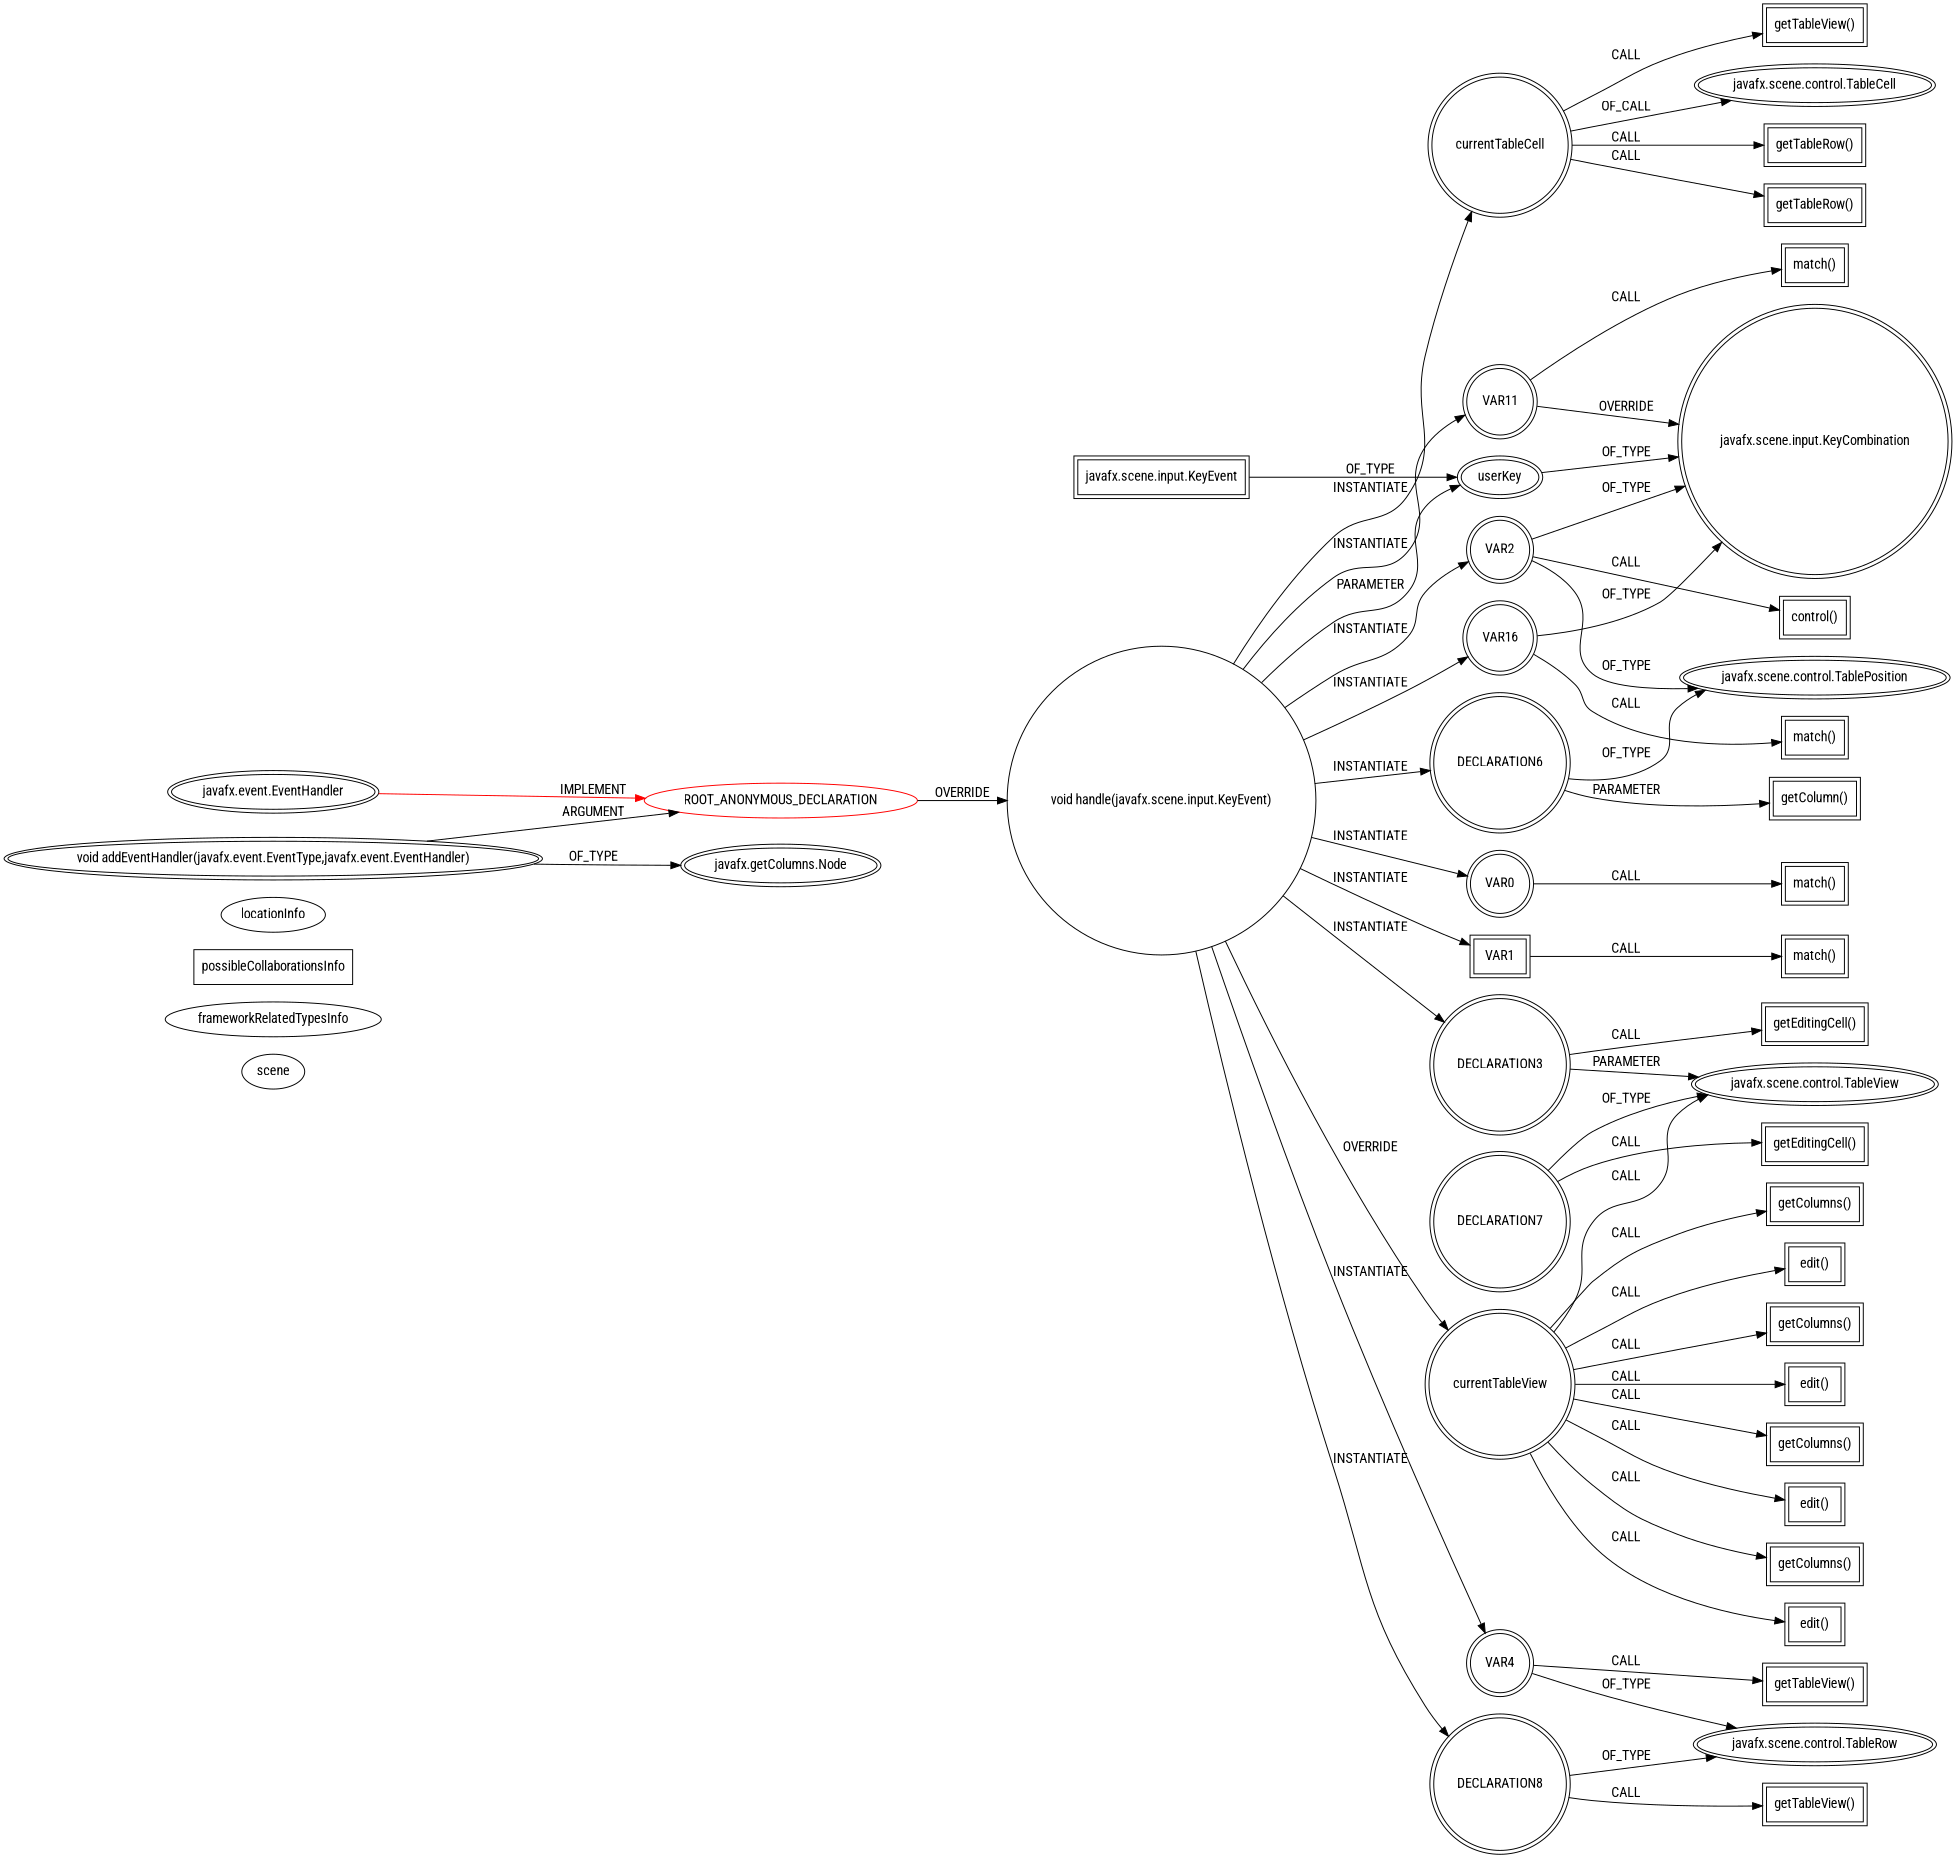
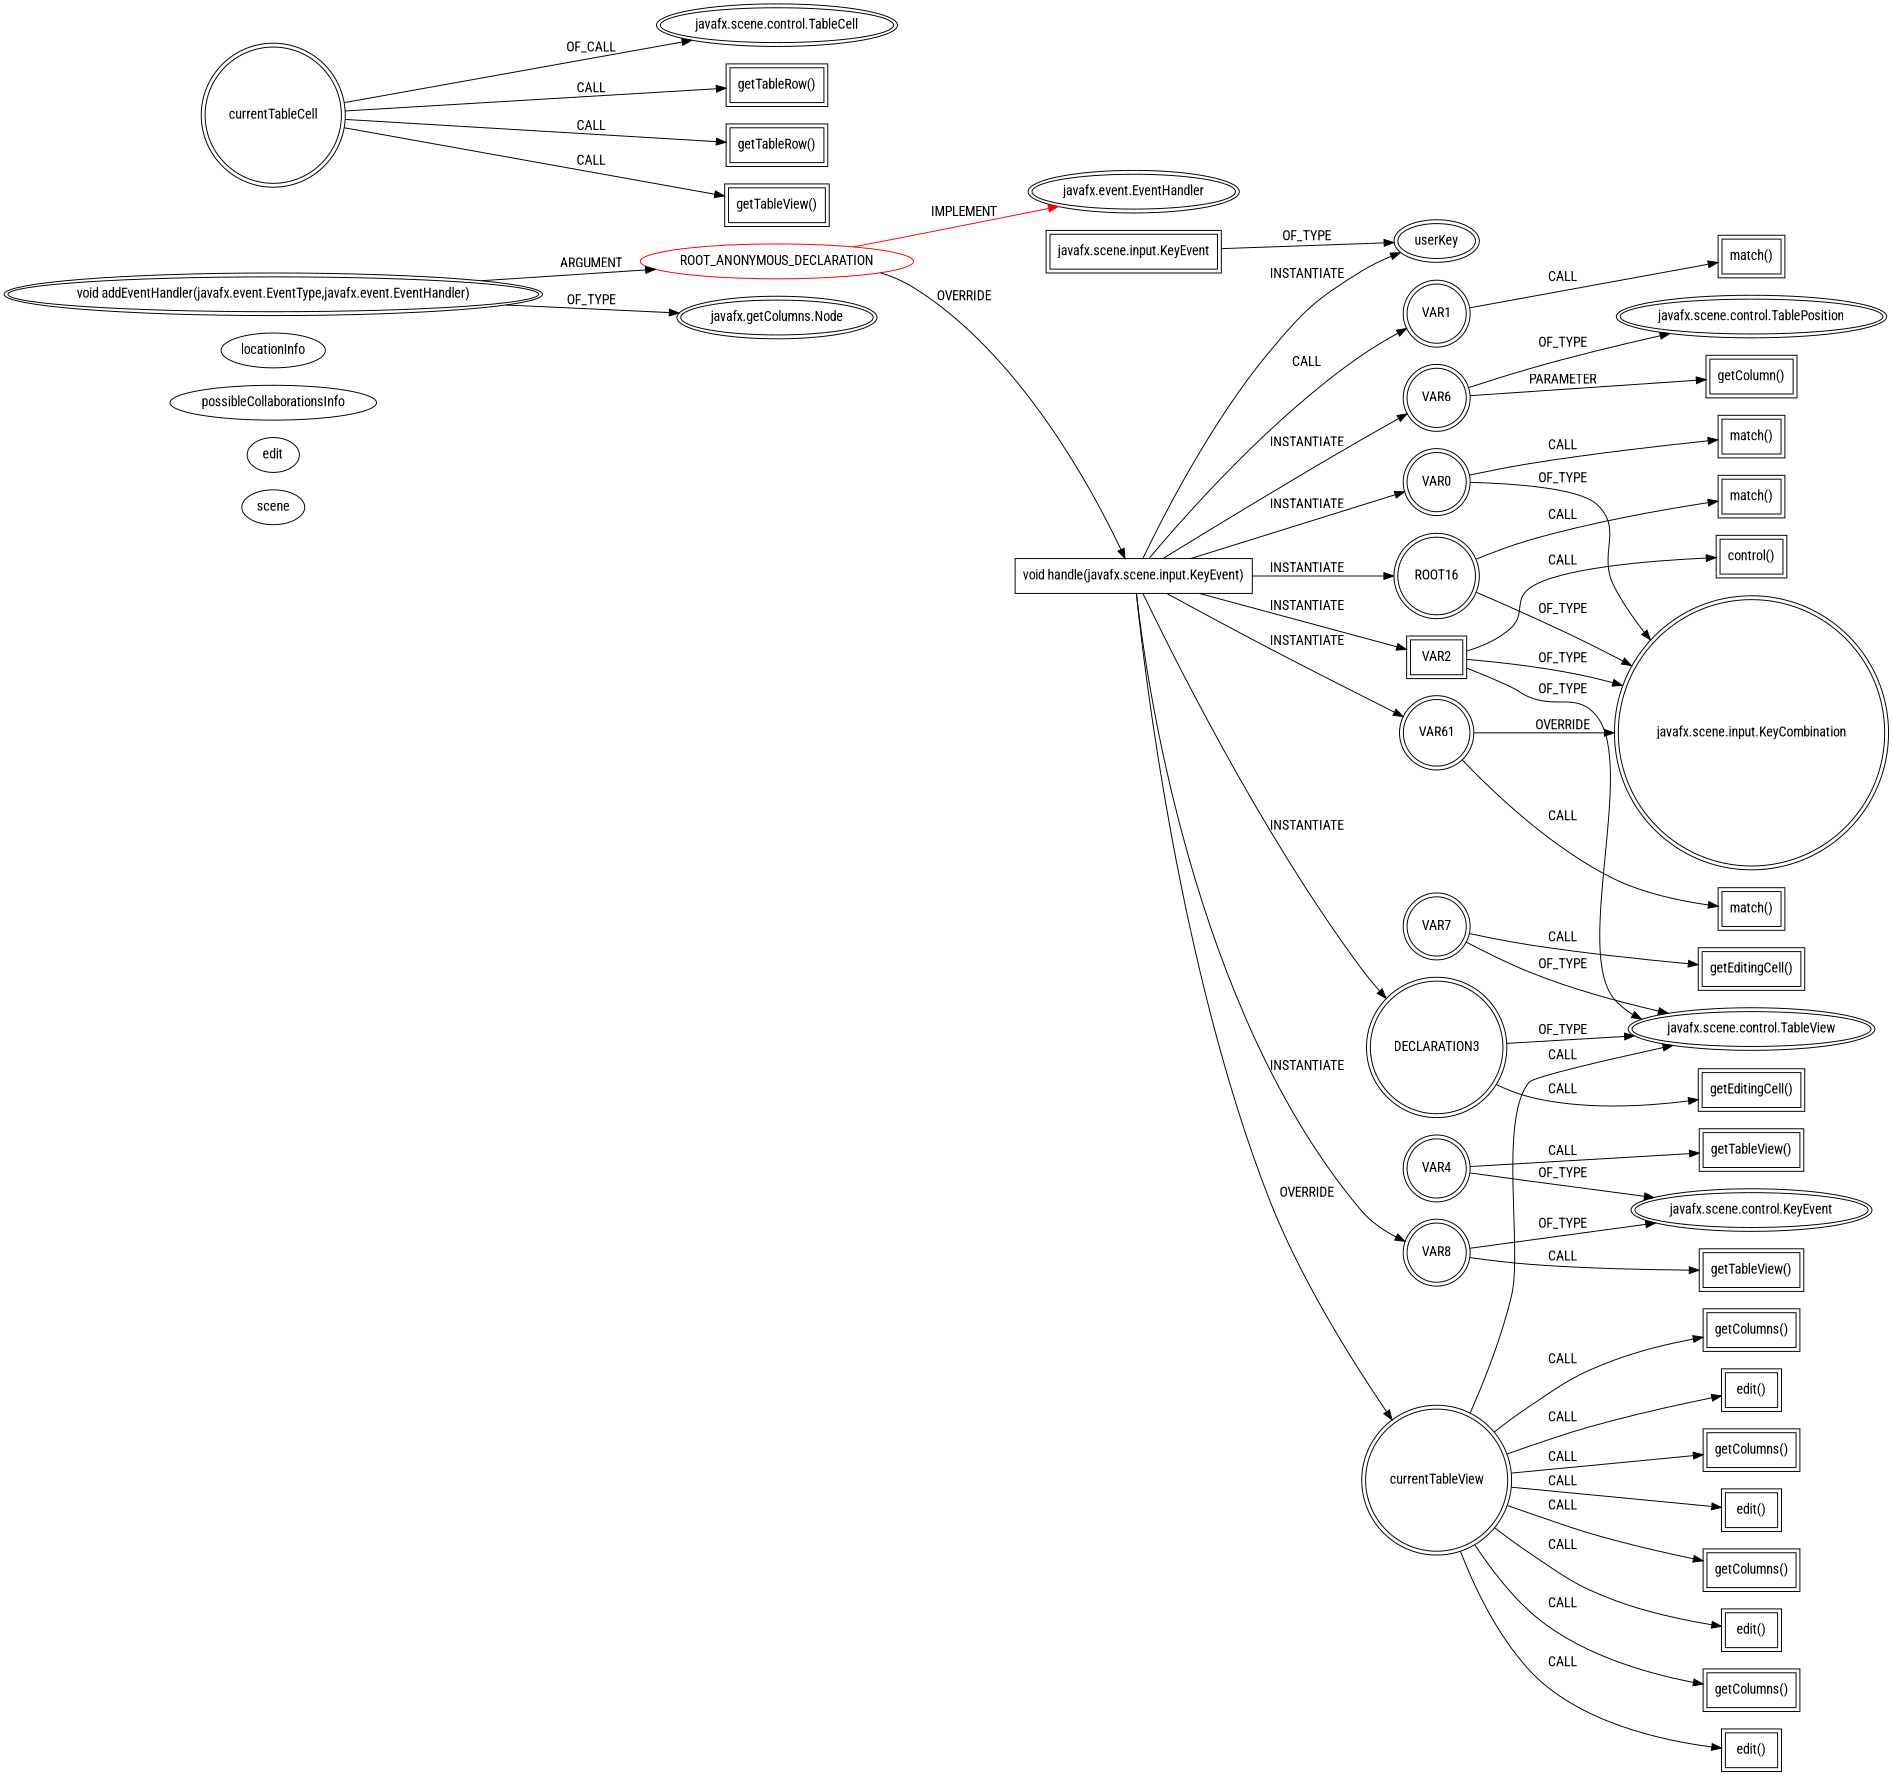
node "VAR11": label "VAR11" -> "VAR61"
edge "userKey" -> "javafx.scene.input.KeyCombination": now "VAR0" -> "javafx.scene.input.KeyCombination"
edge "void handle(javafx.scene.input.KeyEvent)" -> "currentTableCell": removed, label "INSTANTIATE"
node "VAR2": shape circle -> box
edge "void handle(javafx.scene.input.KeyEvent)" -> "userKey": label "PARAMETER" -> "INSTANTIATE"
node "VAR16": label "VAR16" -> "ROOT16"
edge "VAR2" -> "javafx.scene.control.TablePosition": now "VAR2" -> "javafx.scene.control.TableView"
node "DECLARATION6": label "DECLARATION6" -> "VAR6"
edge "javafx.event.EventHandler" -> "ROOT_ANONYMOUS_DECLARATION": reversed
node "void handle(javafx.scene.input.KeyEvent)": shape circle -> box
edge "void handle(javafx.scene.input.KeyEvent)" -> "VAR1": label "INSTANTIATE" -> "CALL"
node "VAR1": shape box -> circle
node "possibleCollaborationsInfo": shape box -> ellipse
node "frameworkRelatedTypesInfo": label "frameworkRelatedTypesInfo" -> "edit"
edge "DECLARATION3" -> "javafx.scene.control.TableView": label "PARAMETER" -> "OF_TYPE"
node "DECLARATION7": label "DECLARATION7" -> "VAR7"
edge "void handle(javafx.scene.input.KeyEvent)" -> "VAR4": removed, label "INSTANTIATE"
node "javafx.scene.control.TableRow": label "javafx.scene.control.TableRow" -> "javafx.scene.control.KeyEvent"
node "DECLARATION8": label "DECLARATION8" -> "VAR8"
